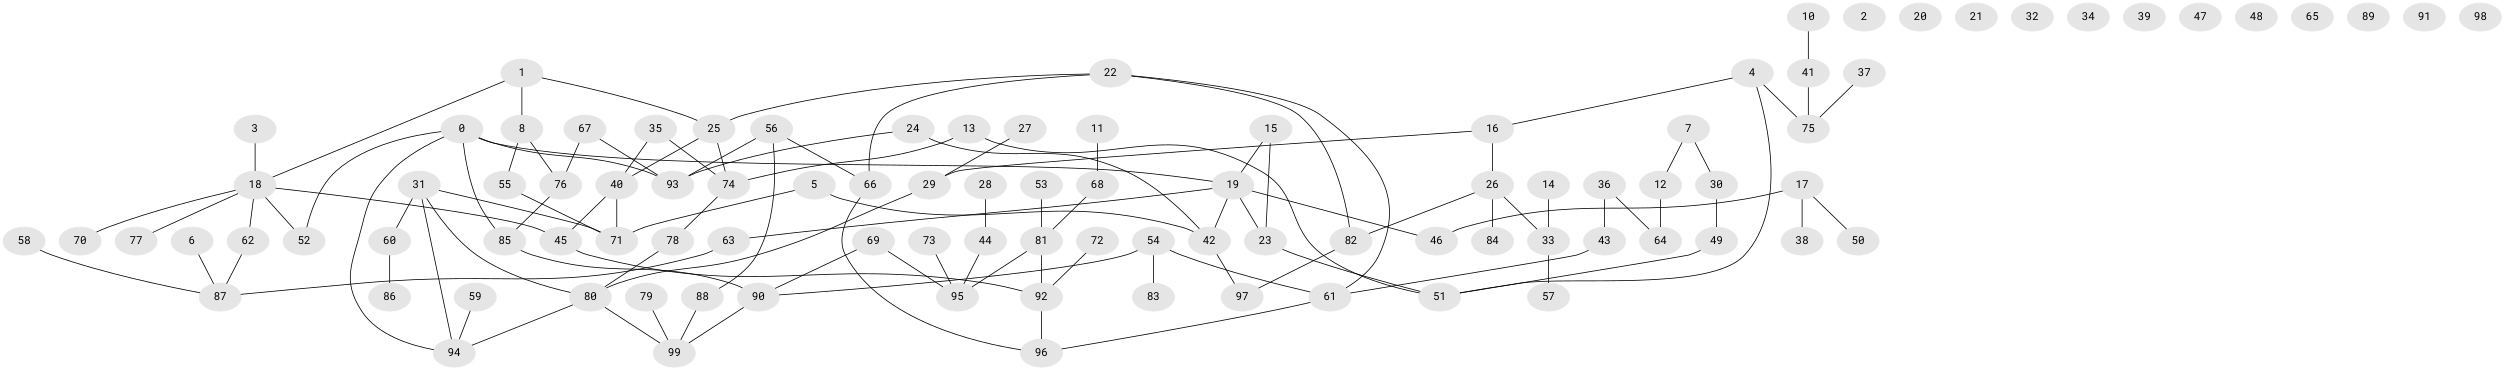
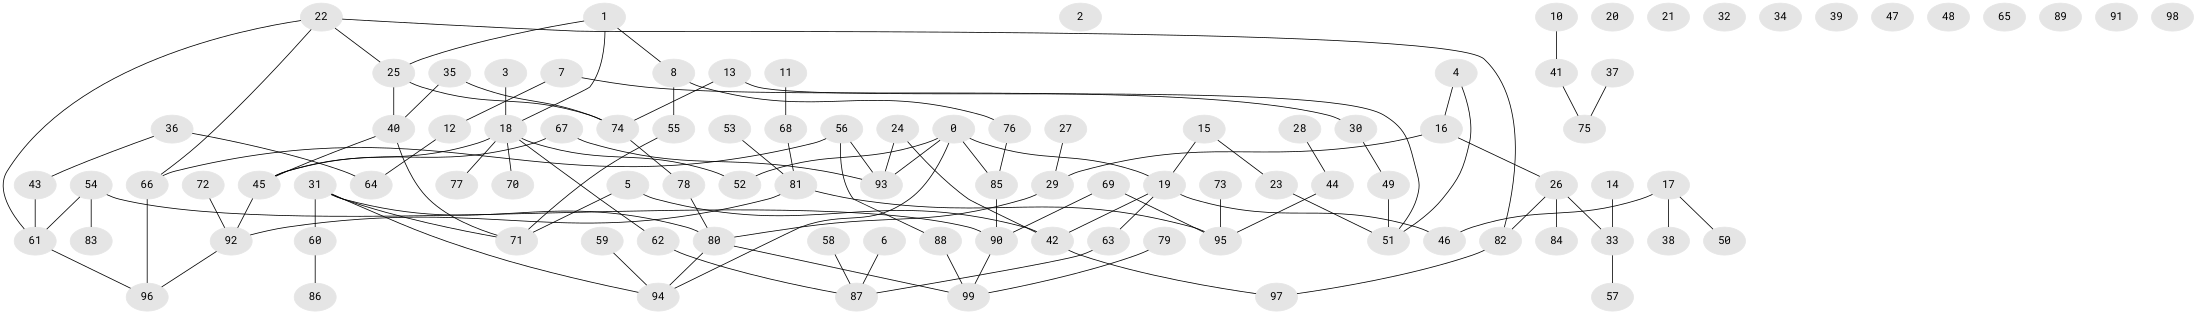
edge "4" -- "75": removed
edge "67" -- "76": now "67" -- "45"
edge "19" -- "23": removed
